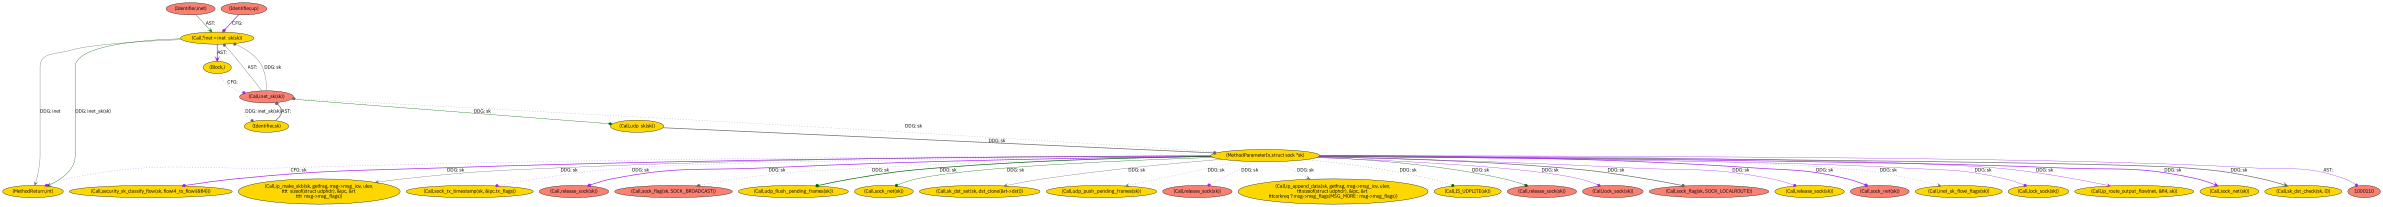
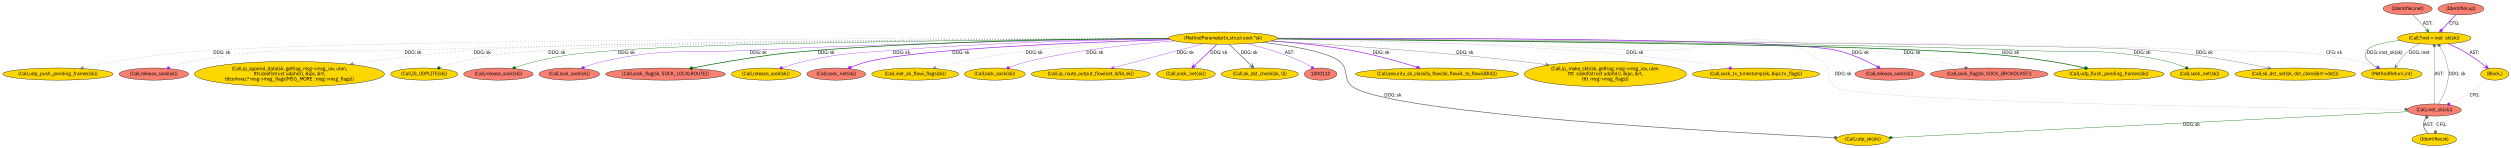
edge "(Call,inet_sk(sk))" -> "(Identifier,sk)": label "DDG: inet_sk(sk)" -> "CFG: "
edge "(Call,udp_sk(sk))" -> "(MethodParameterIn,struct sock *sk)": reversed
edge "(MethodParameterIn,struct sock *sk)" -> "(Call,sock_flag(sk, SOCK_LOCALROUTE))": color gray40 -> darkgreen
